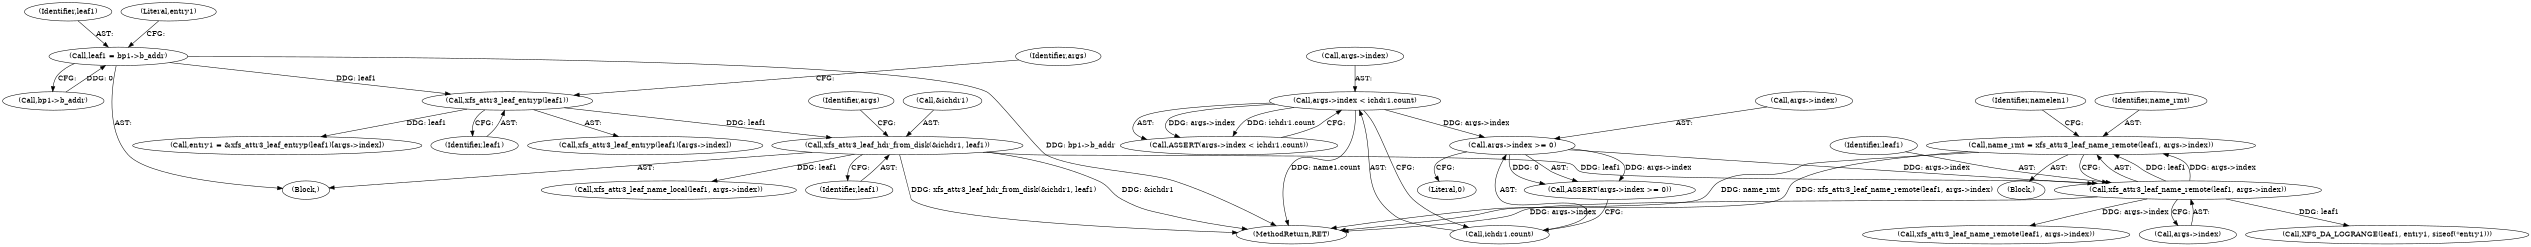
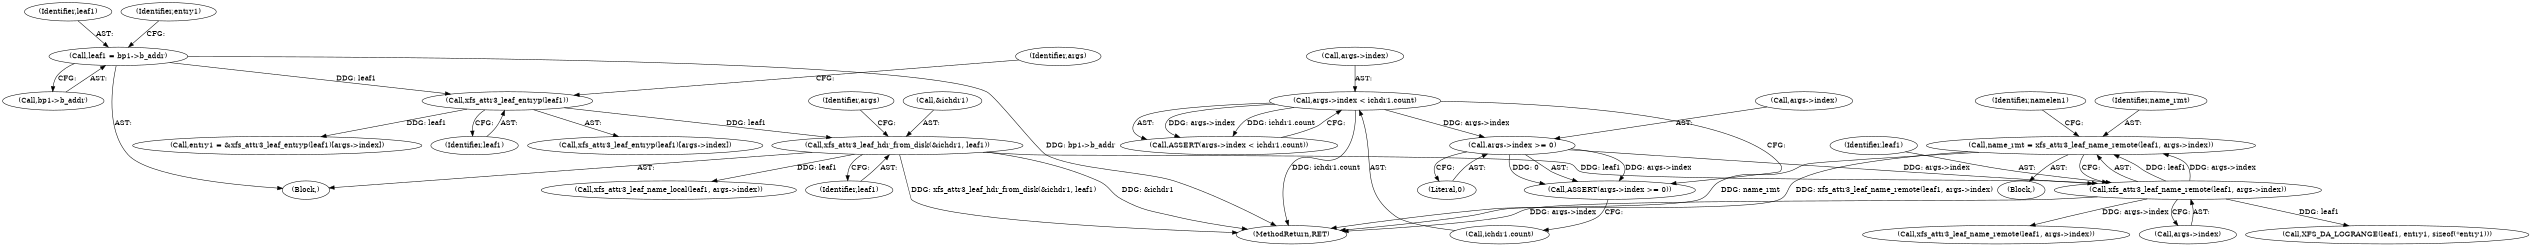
node "(Literal,entry1)": label "(Literal,entry1)" -> "(Identifier,entry1)"
edge "(Call,bp1->b_addr)" -> "(Call,leaf1 = bp1->b_addr)": label "DDG: 0" -> "AST: "
edge "(Call,args->index < ichdr1.count)" -> "(MethodReturn,RET)": label "DDG: name1.count" -> "DDG: ichdr1.count"
edge "(Call,args->index < ichdr1.count)" -> "(Call,ichdr1.count)": now "(Call,args->index < ichdr1.count)" -> "(Call,ASSERT(args->index >= 0))"
edge "(Call,ichdr1.count)" -> "(Call,args->index >= 0)": now "(Literal,0)" -> "(Call,args->index >= 0)"
